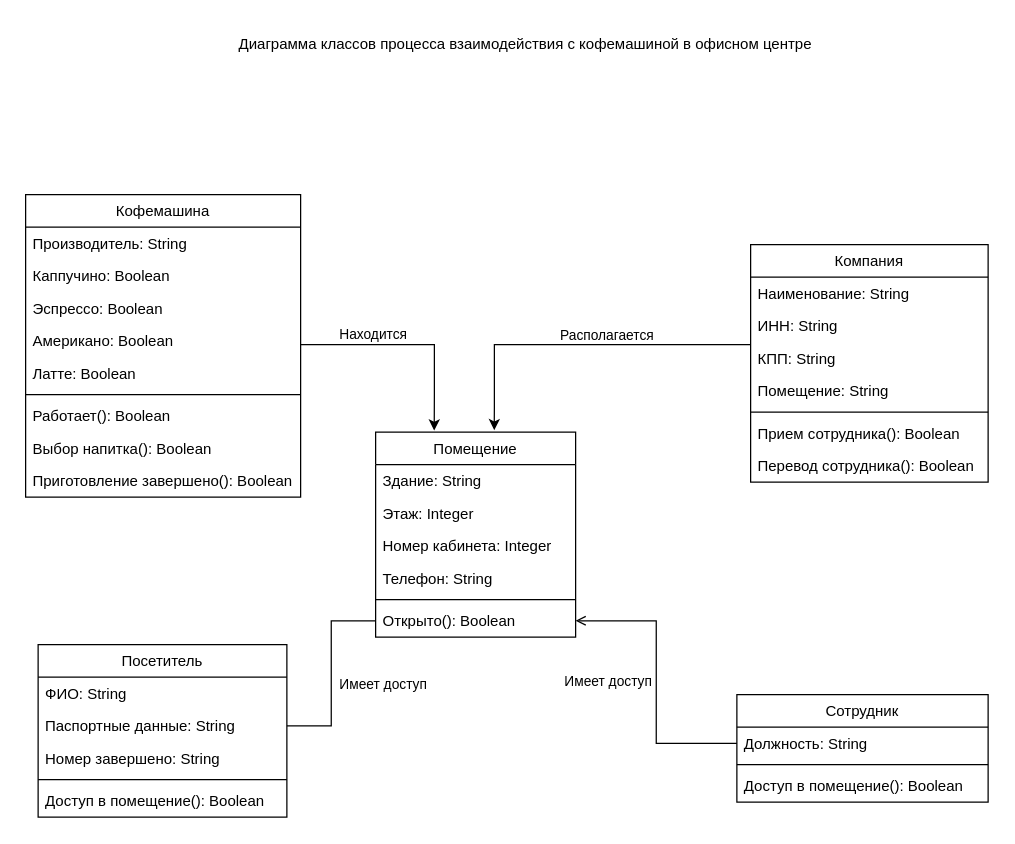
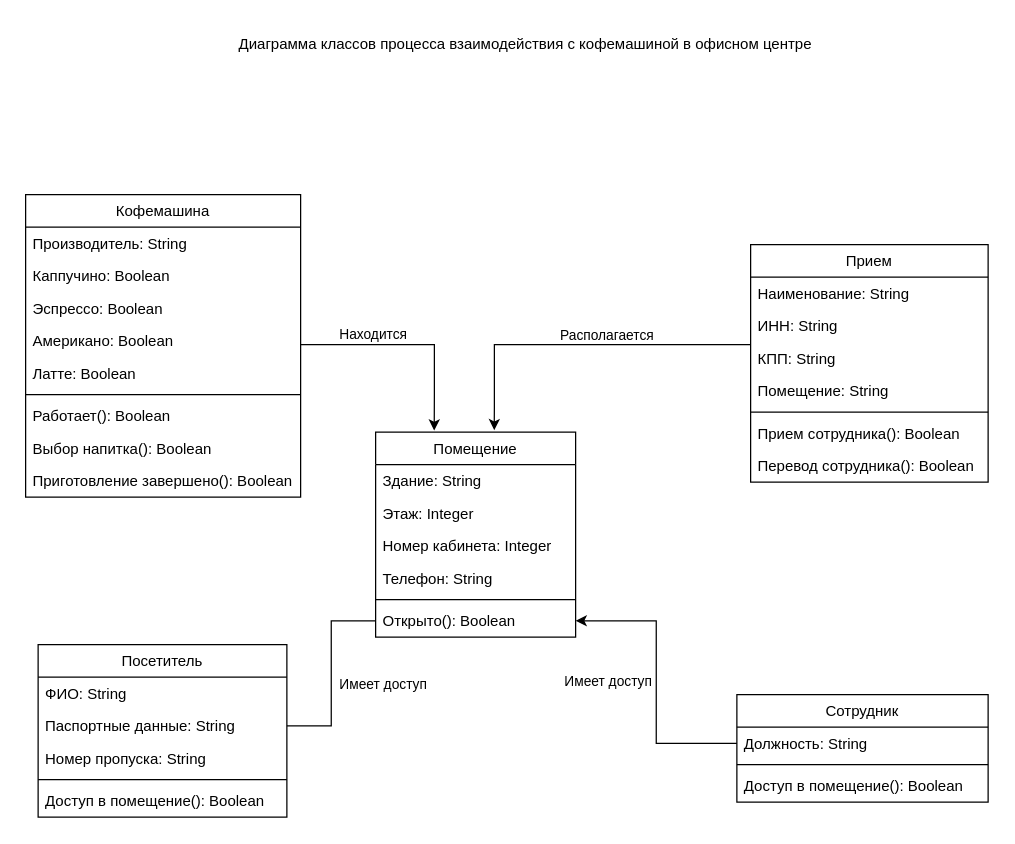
node "Компания": label "Компания" -> "Прием"
edge "Должность: String" -> "Открыто(): Boolean": arrowhead open -> classic
node "Номер завершено: String": label "Номер завершено: String" -> "Номер пропуска: String"
